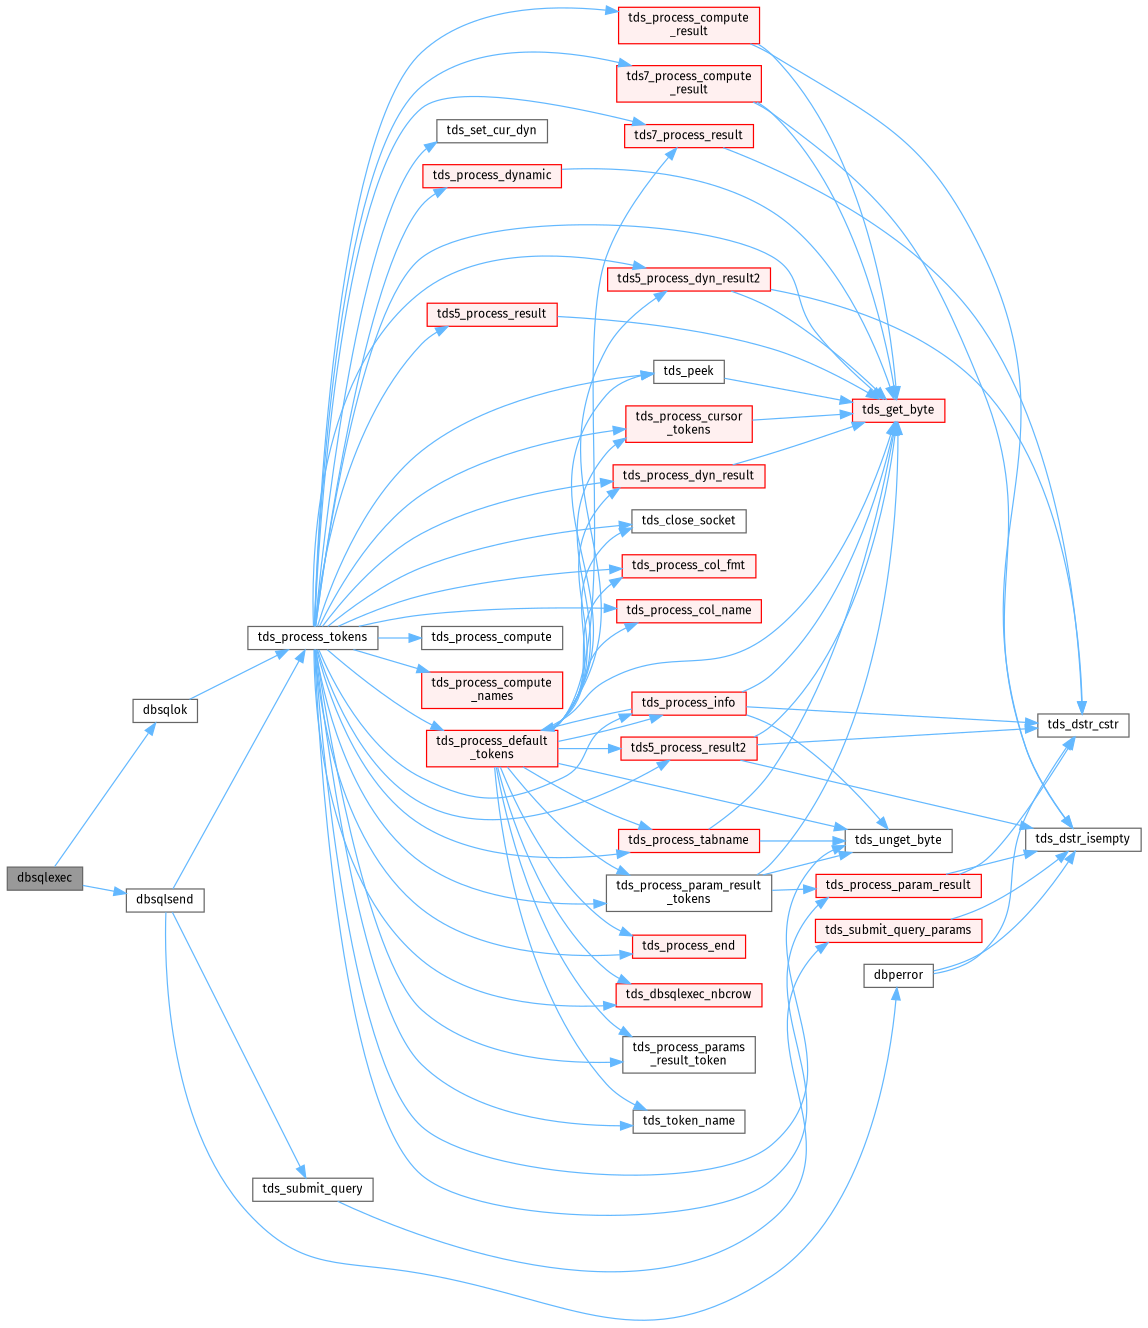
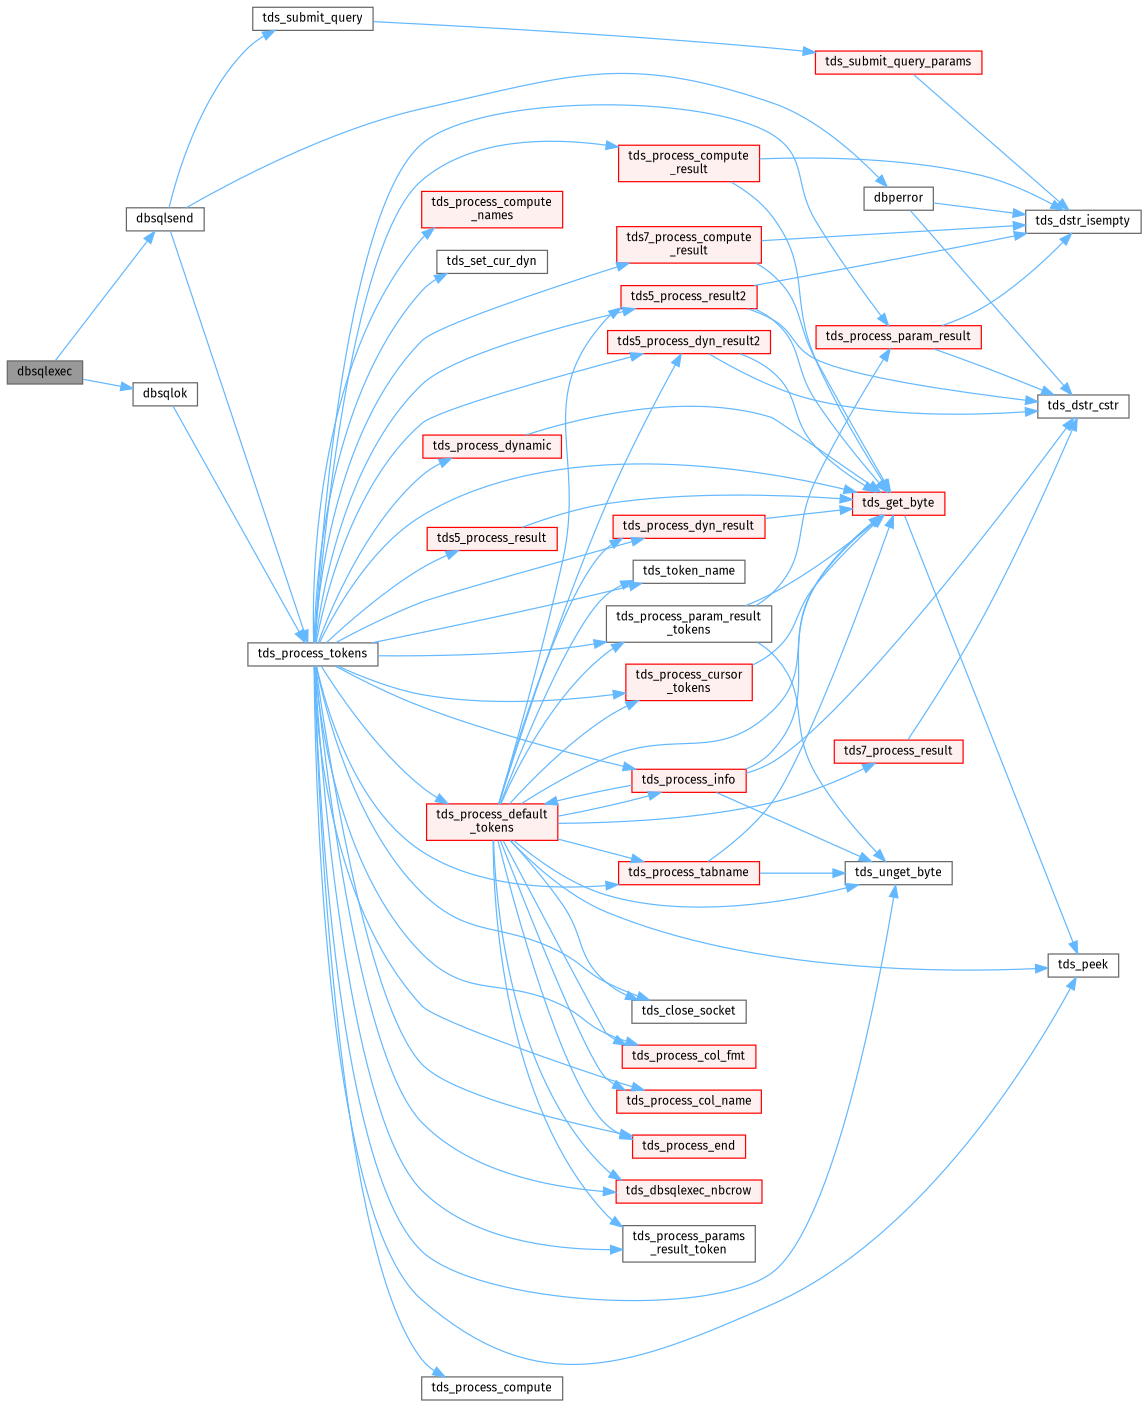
edge "tds_process_tokens" -> "tds7_process_result": removed
edge "tds_peek" -> "tds_get_byte": reversed
